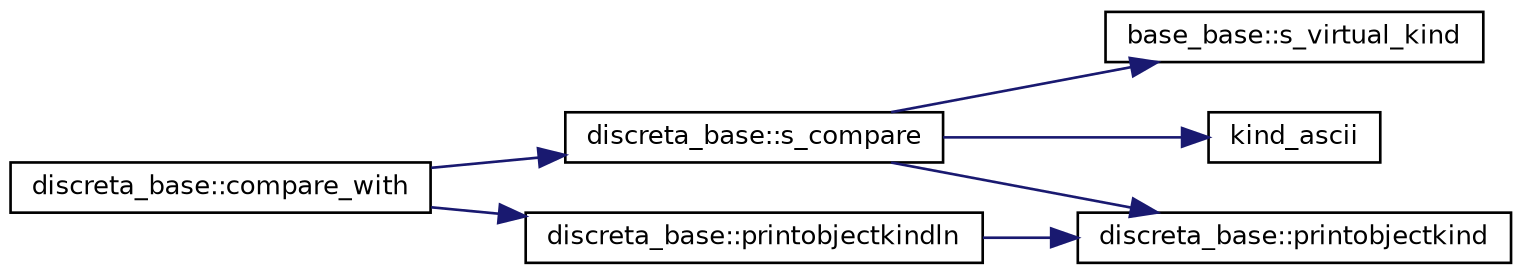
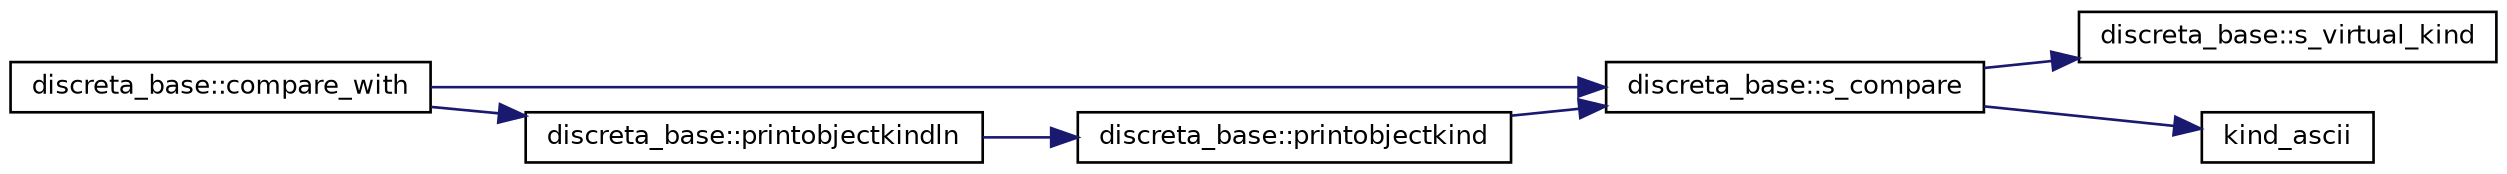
node "base_base::s_virtual_kind": label "base_base::s_virtual_kind" -> "discreta_base::s_virtual_kind"
edge "discreta_base::s_compare" -> "discreta_base::printobjectkind": reversed
